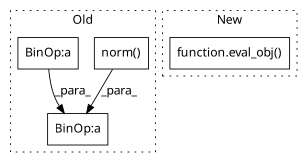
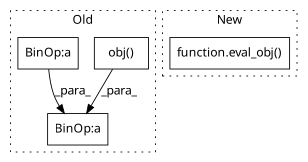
node "norm()": label "norm()" -> "obj()"
